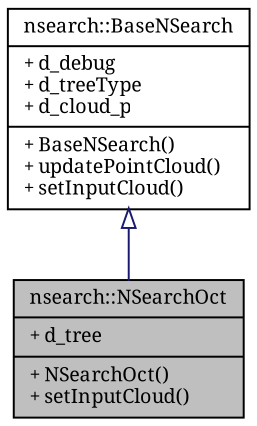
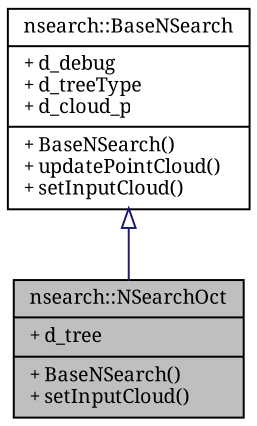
node "nsearch::NSearchOct": text "+ NSearchOct()" -> "+ BaseNSearch()"
